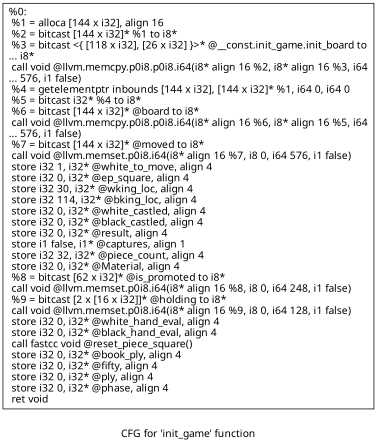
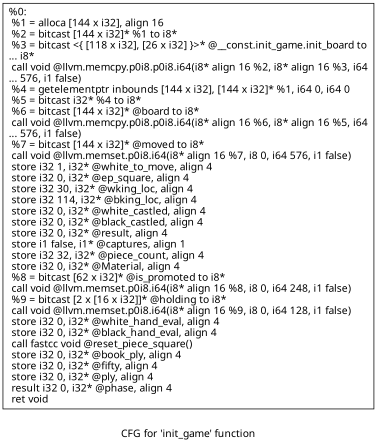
node "%0:": text "store i32 0, i32* @phase, align 4" -> "result i32 0, i32* @phase, align 4"
